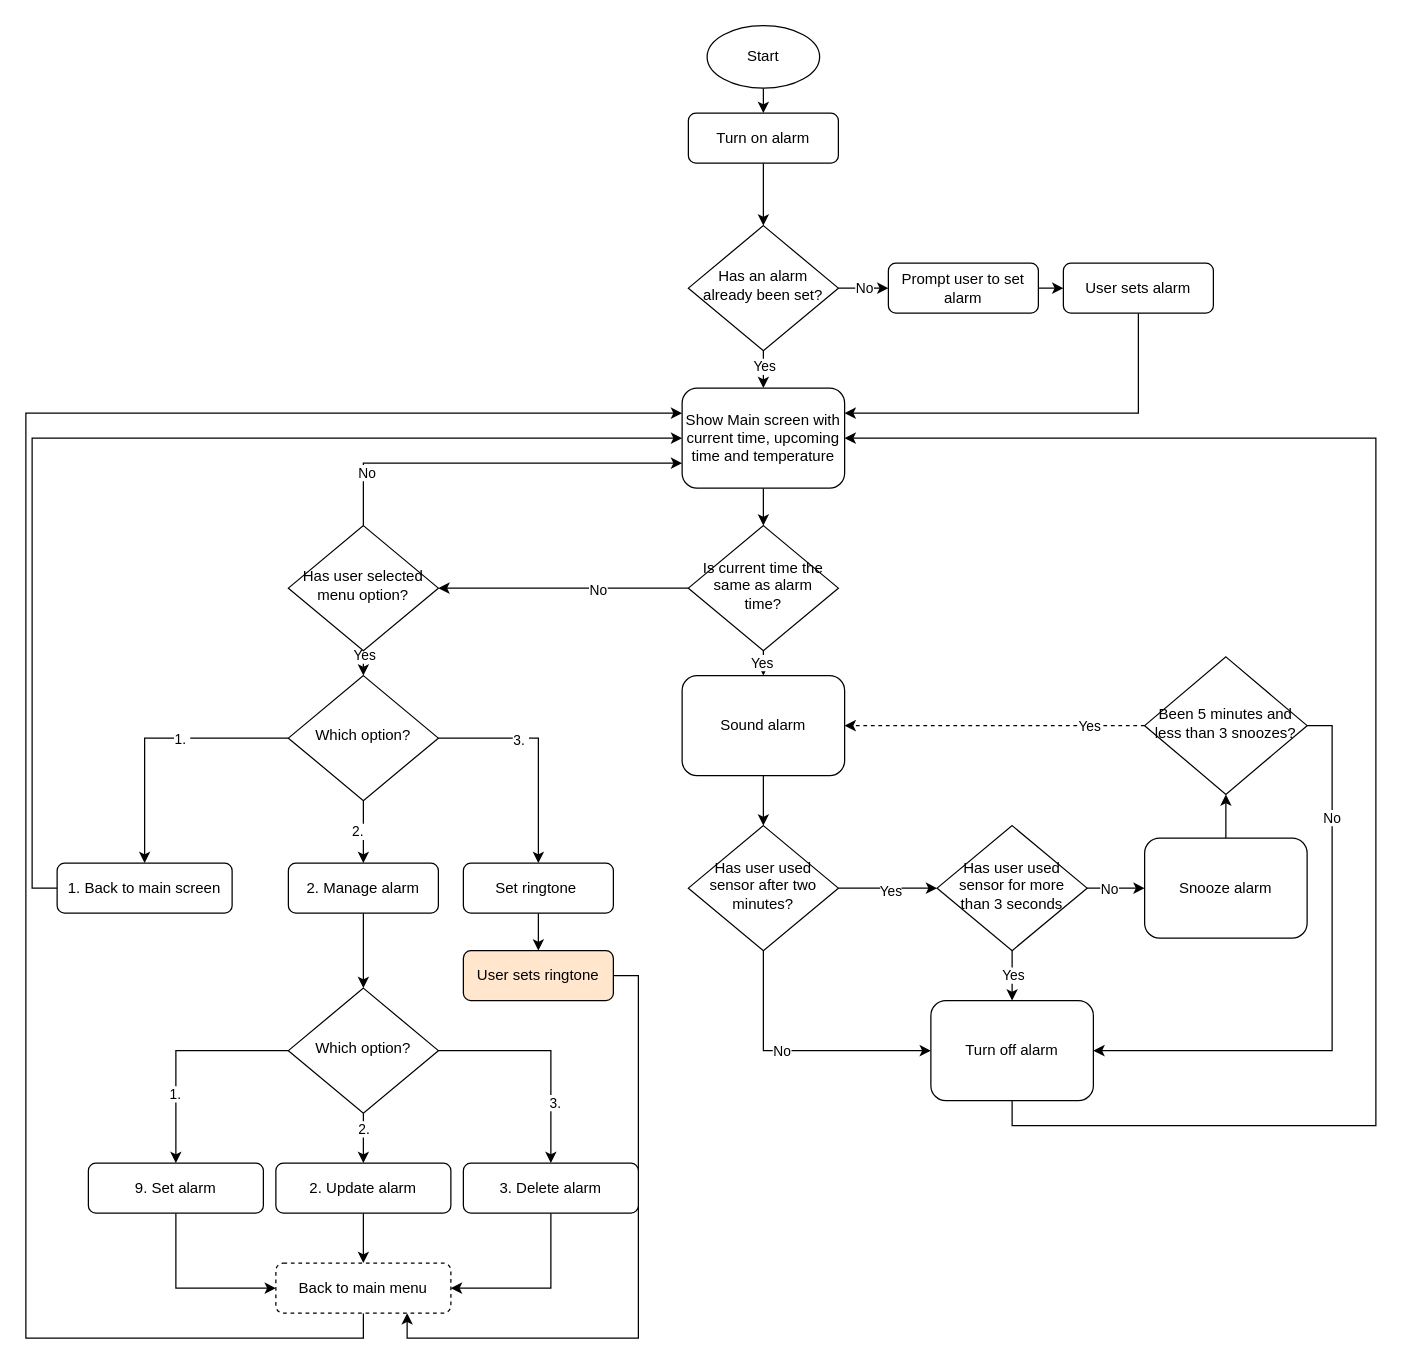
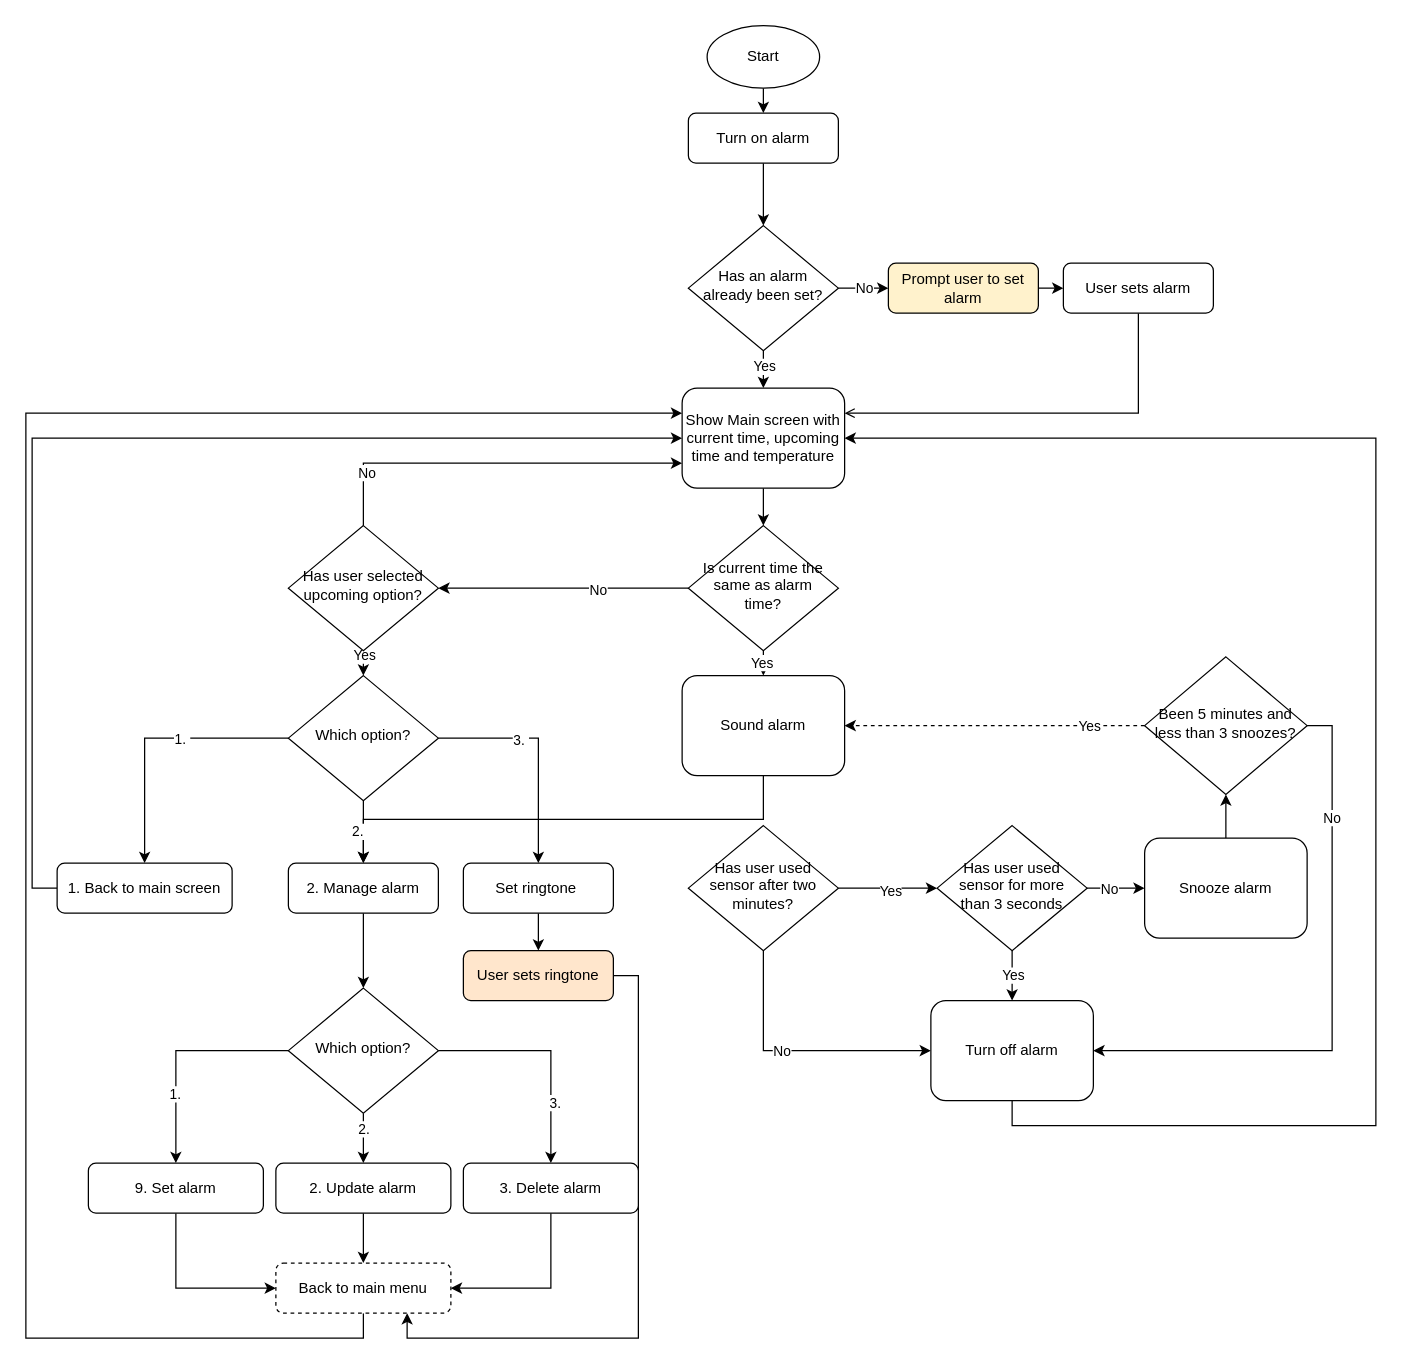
node "Prompt user to set alarm": fillcolor #ffffff -> #fff2cc
edge "User sets alarm" -> "Show Main screen with current time, upcoming time and temperature": arrowhead classic -> open
node "Has user selected menu option?": label "Has user selected menu option?" -> "Has user selected upcoming option?"
edge "Sound alarm" -> "Has user used sensor after two minutes?": now "Sound alarm" -> "2. Manage alarm"
